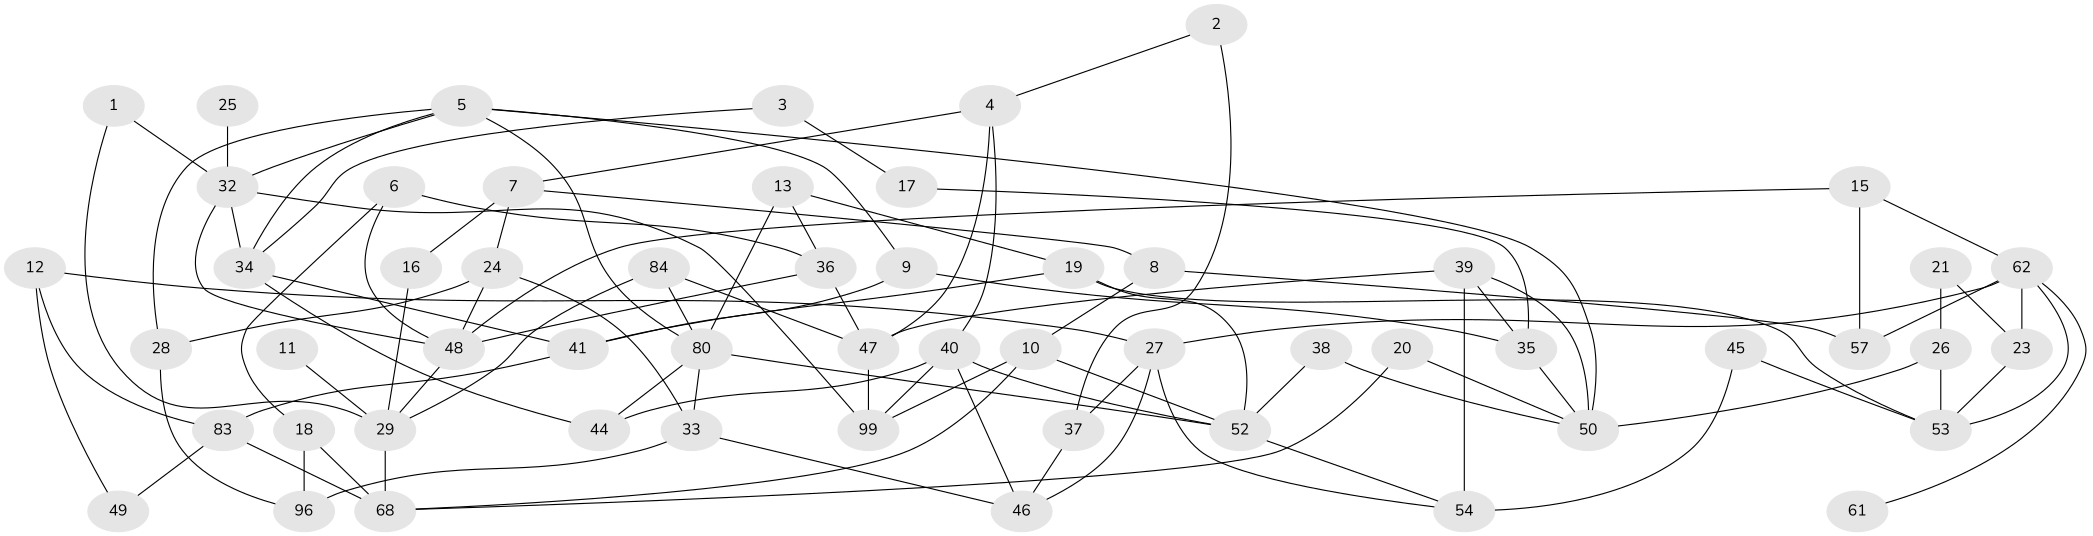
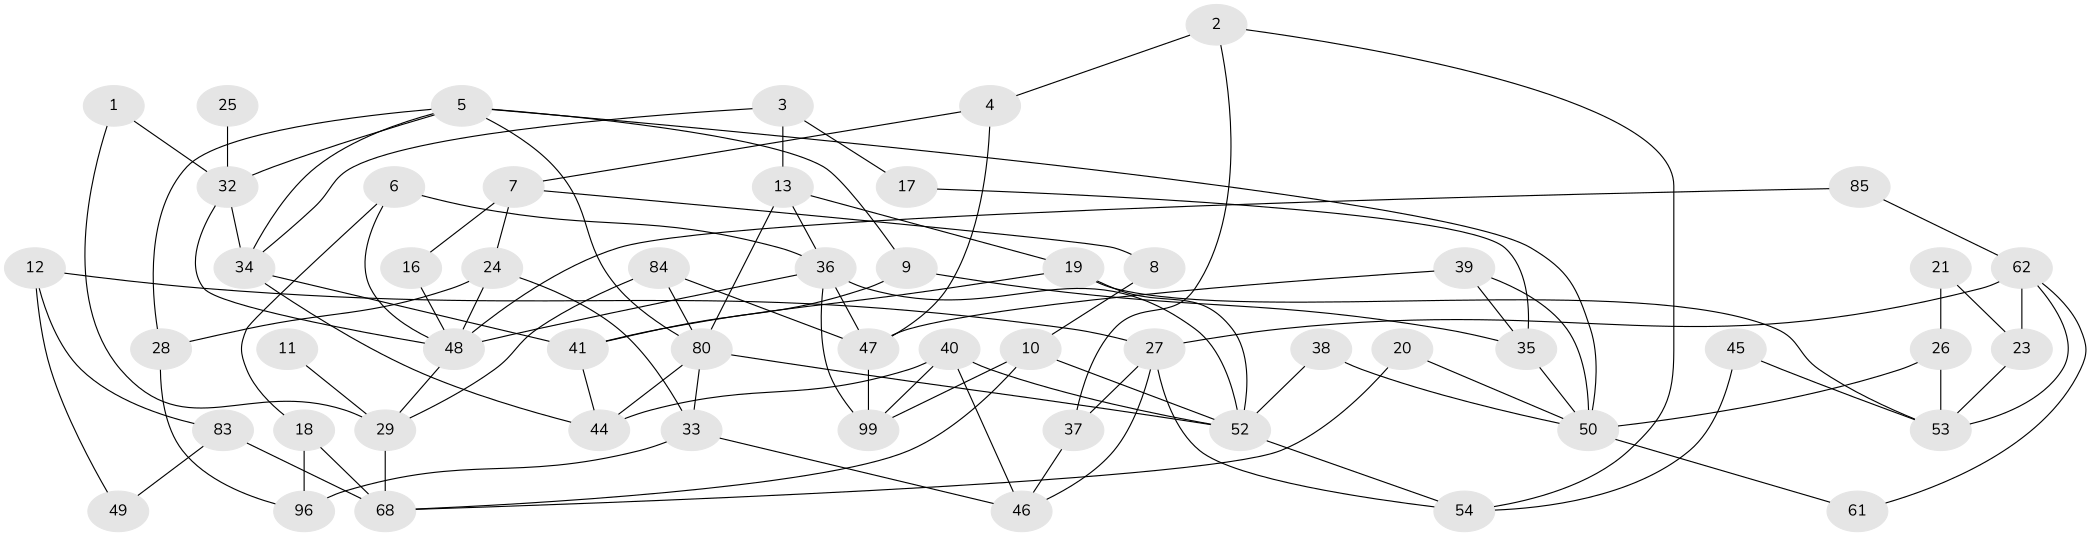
edge "3" -- "13": added
node "15": label "15" -> "85"
edge "32" -- "99": now "36" -- "99"
edge "4" -- "40": removed
edge "36" -- "52": added
edge "16" -- "29": now "16" -- "48"
node "57": removed
edge "41" -- "83": now "41" -- "44"
edge "39" -- "54": now "2" -- "54"
edge "50" -- "61": added
